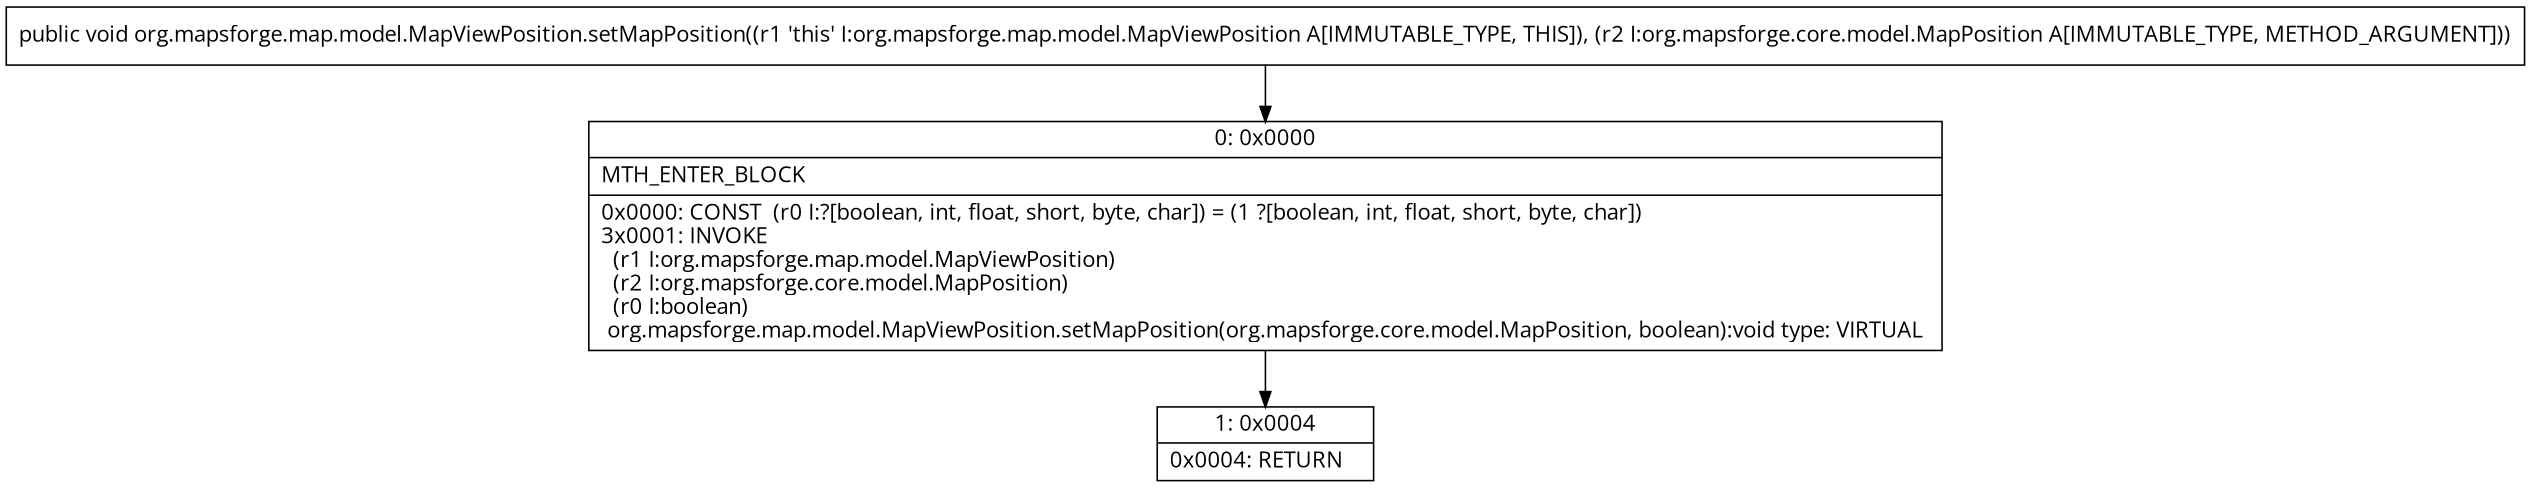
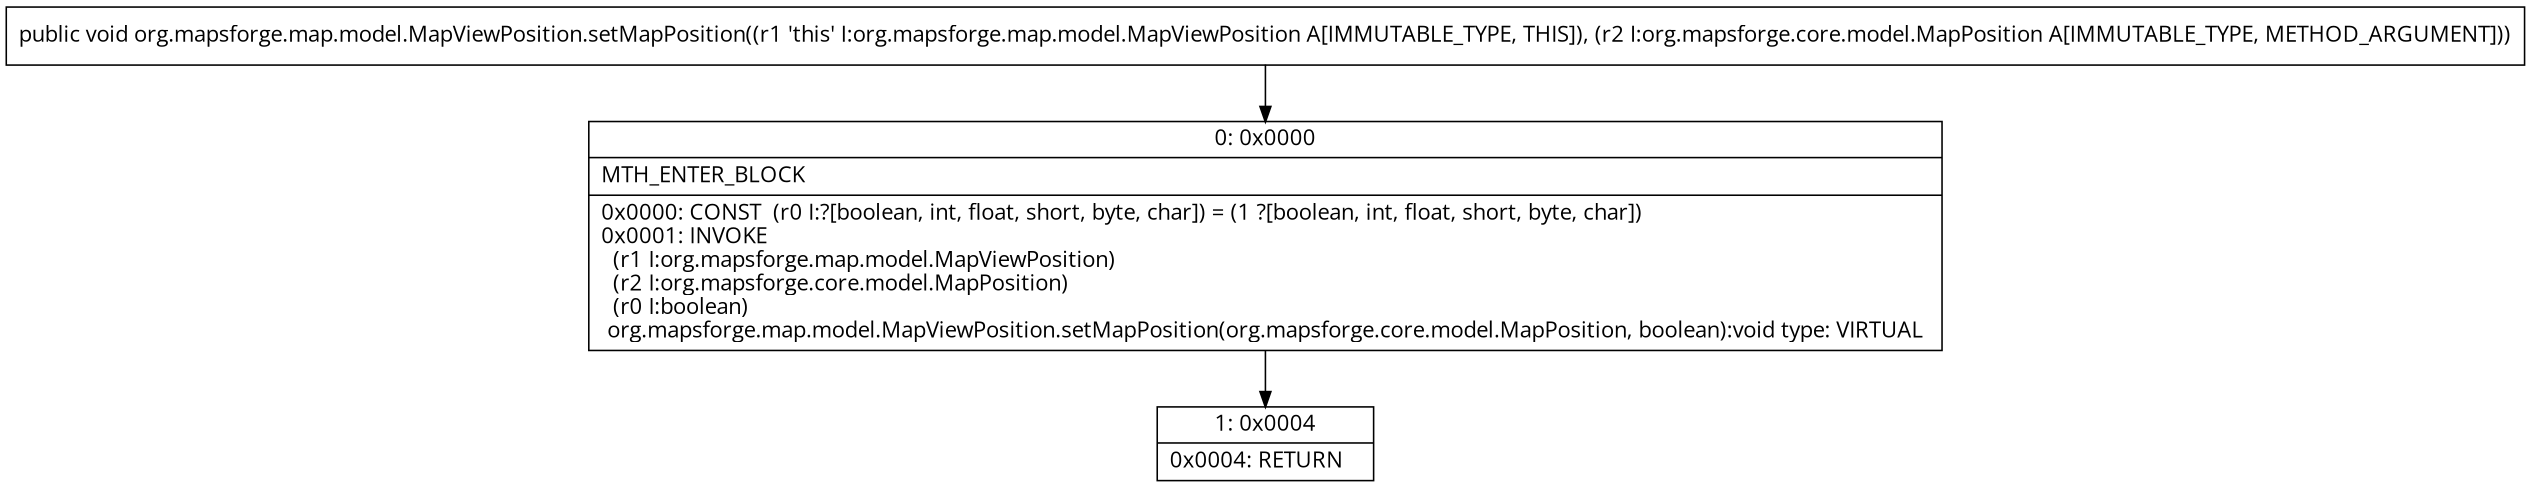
node "0: 0x0000": text "3x0001: INVOKE" -> "0x0001: INVOKE"
